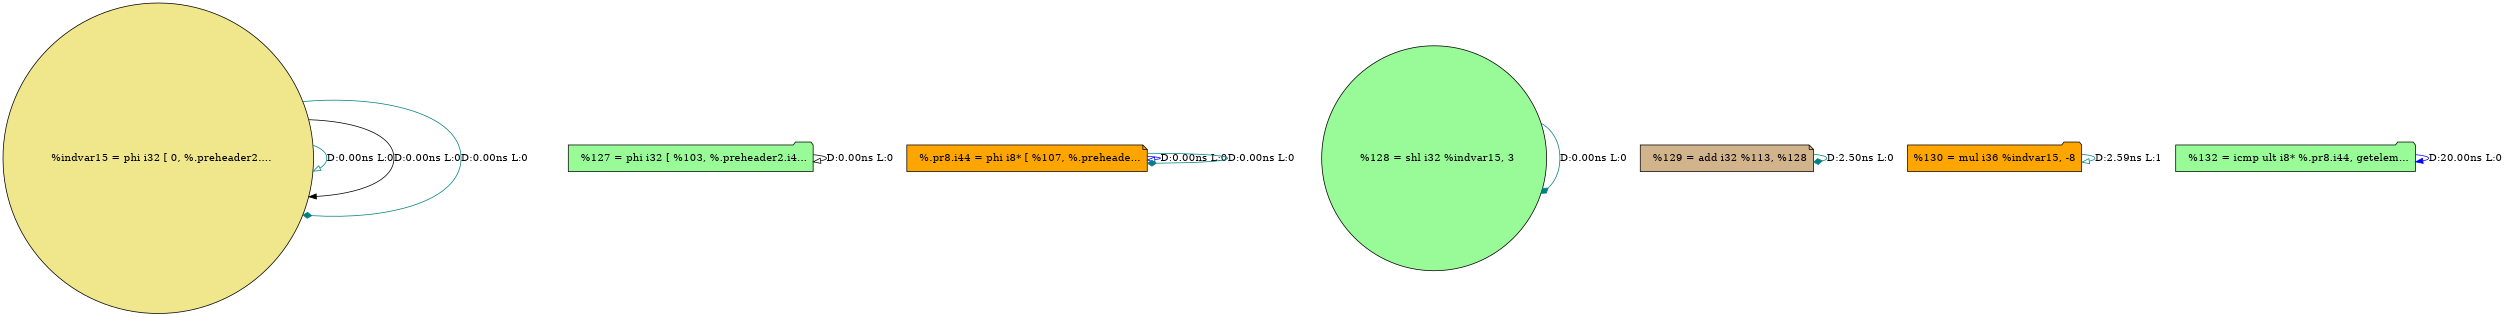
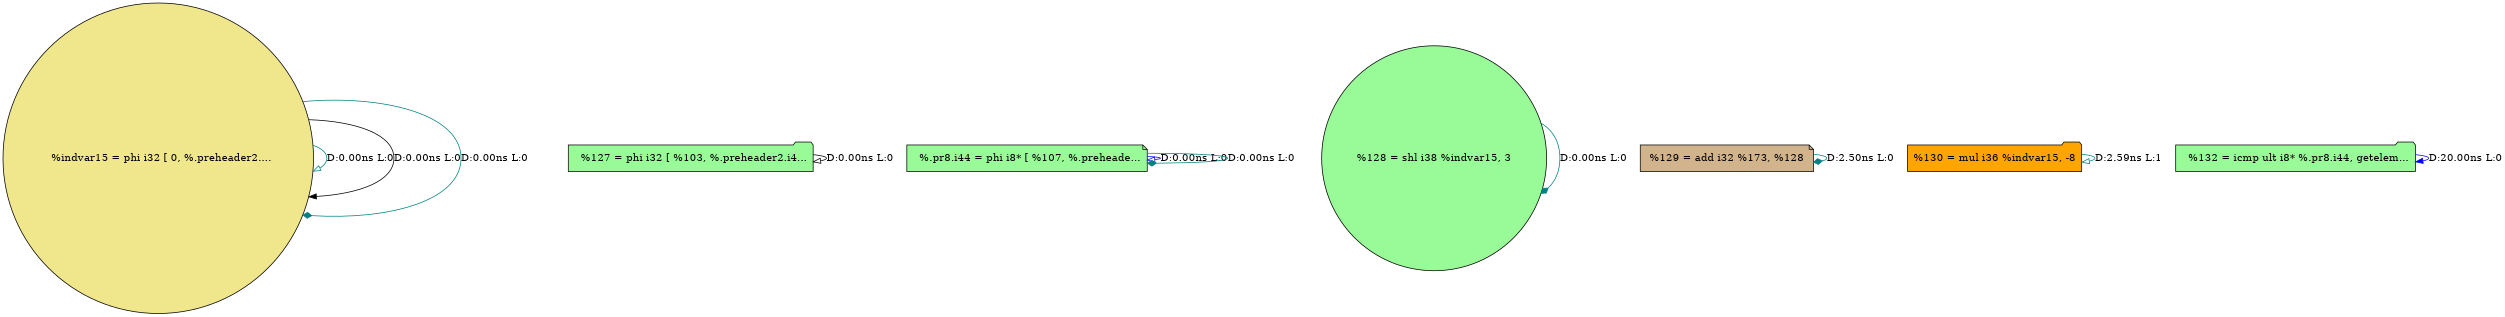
node "%.pr8.i44 = phi i8* [ %107, %.preheade...": fillcolor orange -> palegreen
node "%128 = shl i32 %indvar15, 3": label "%128 = shl i32 %indvar15, 3" -> "%128 = shl i38 %indvar15, 3"
node "%129 = add i32 %113, %128": label "%129 = add i32 %113, %128" -> "%129 = add i32 %173, %128"
